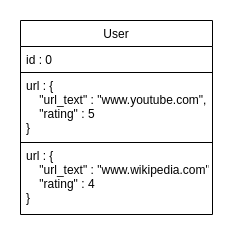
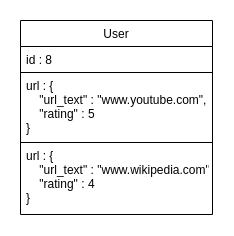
node "id : 0": label "id : 0" -> "id : 8"
